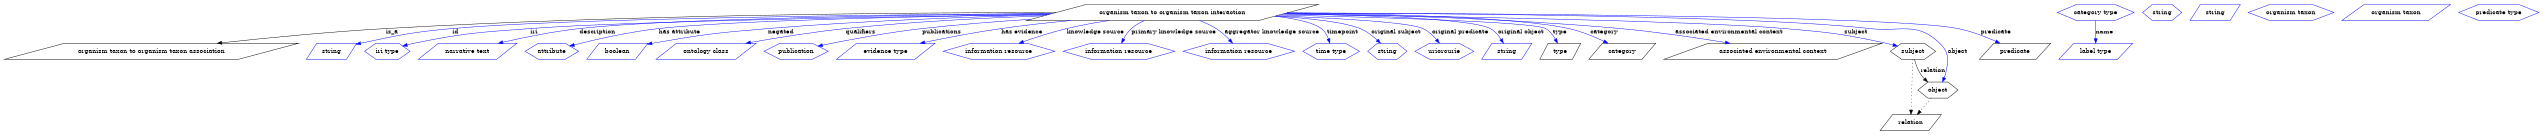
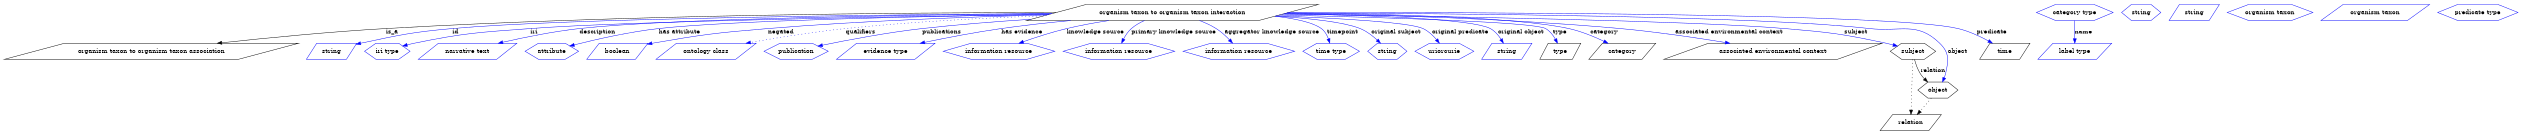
edge "organism taxon to organism taxon interaction" -> "ontology class": style solid -> dotted
node "predicate": label "predicate" -> "time"
